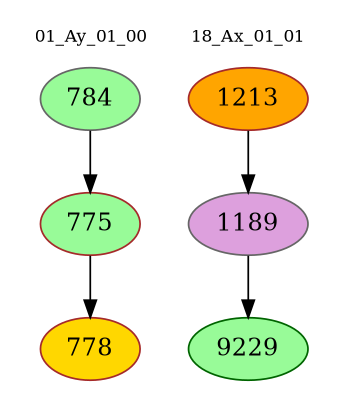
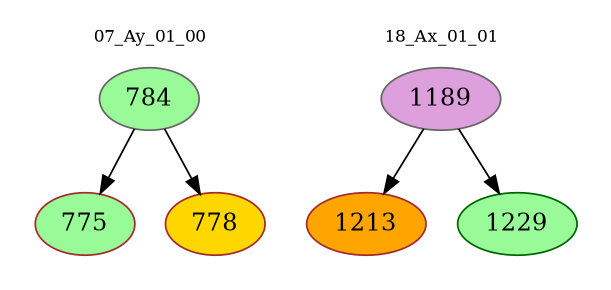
cluster "01_Ay_01_00": label "01_Ay_01_00" -> "07_Ay_01_00"
edge "1213" -> "1189": reversed
edge "775" -> "778": now "784" -> "778"
node "9229": label "9229" -> "1229"
